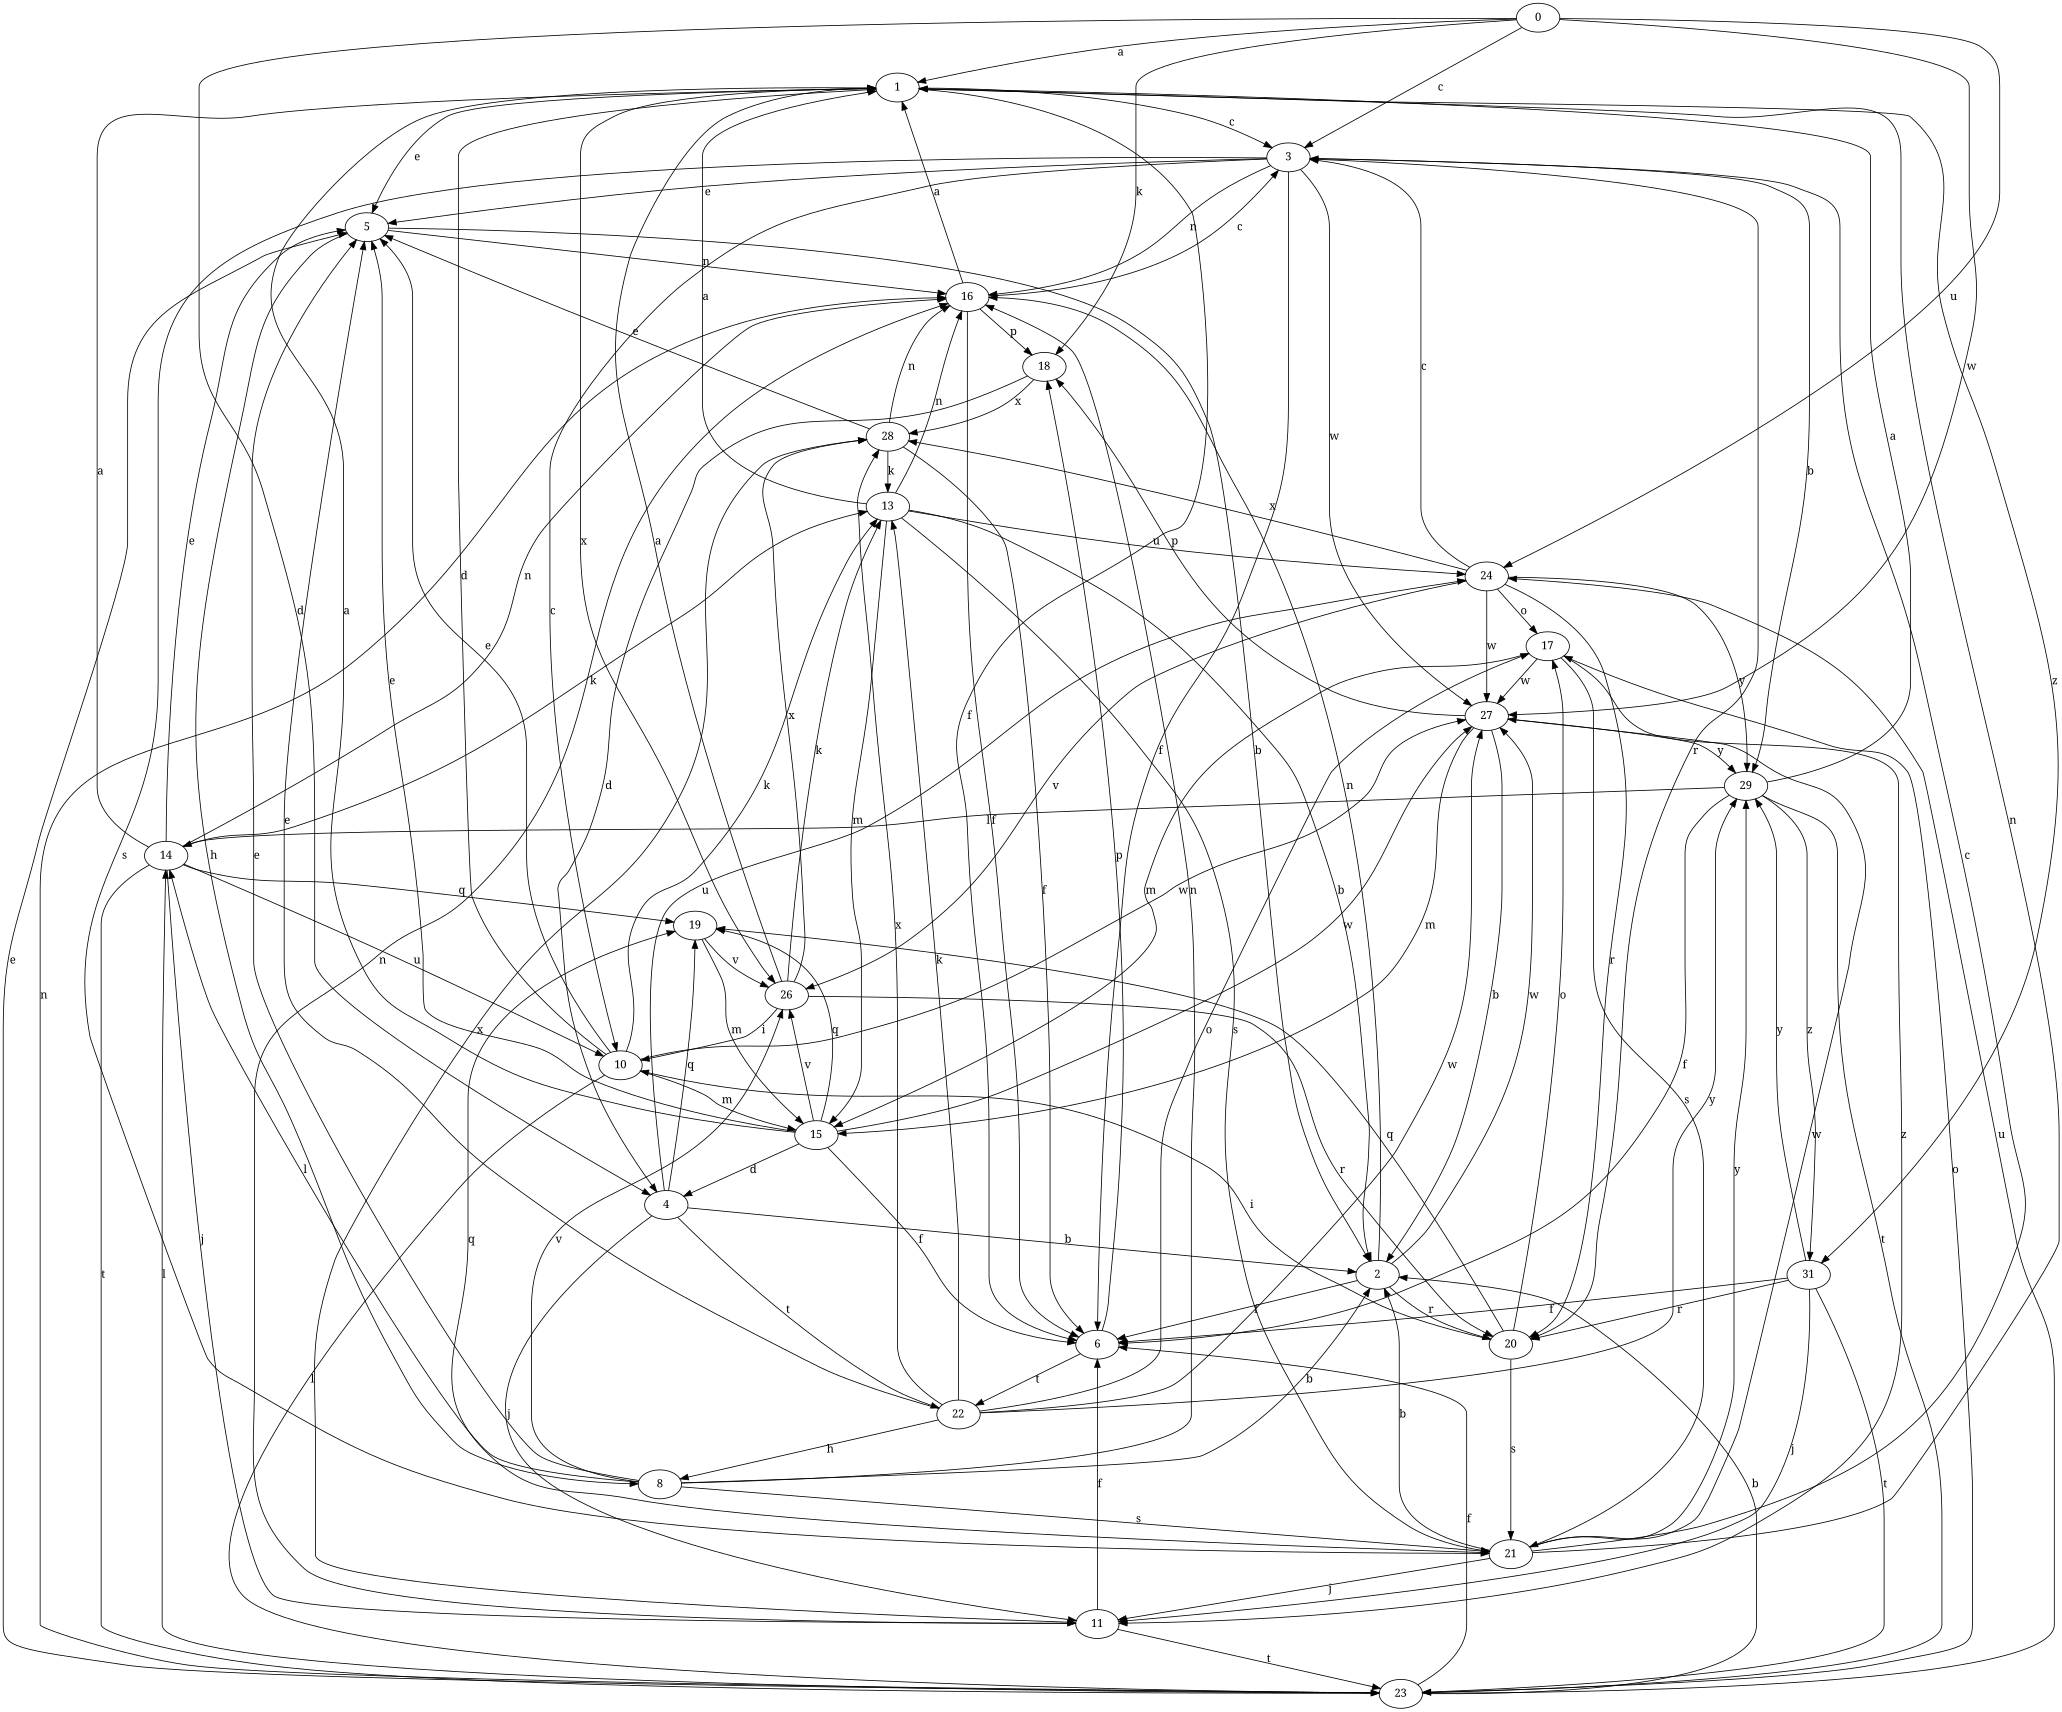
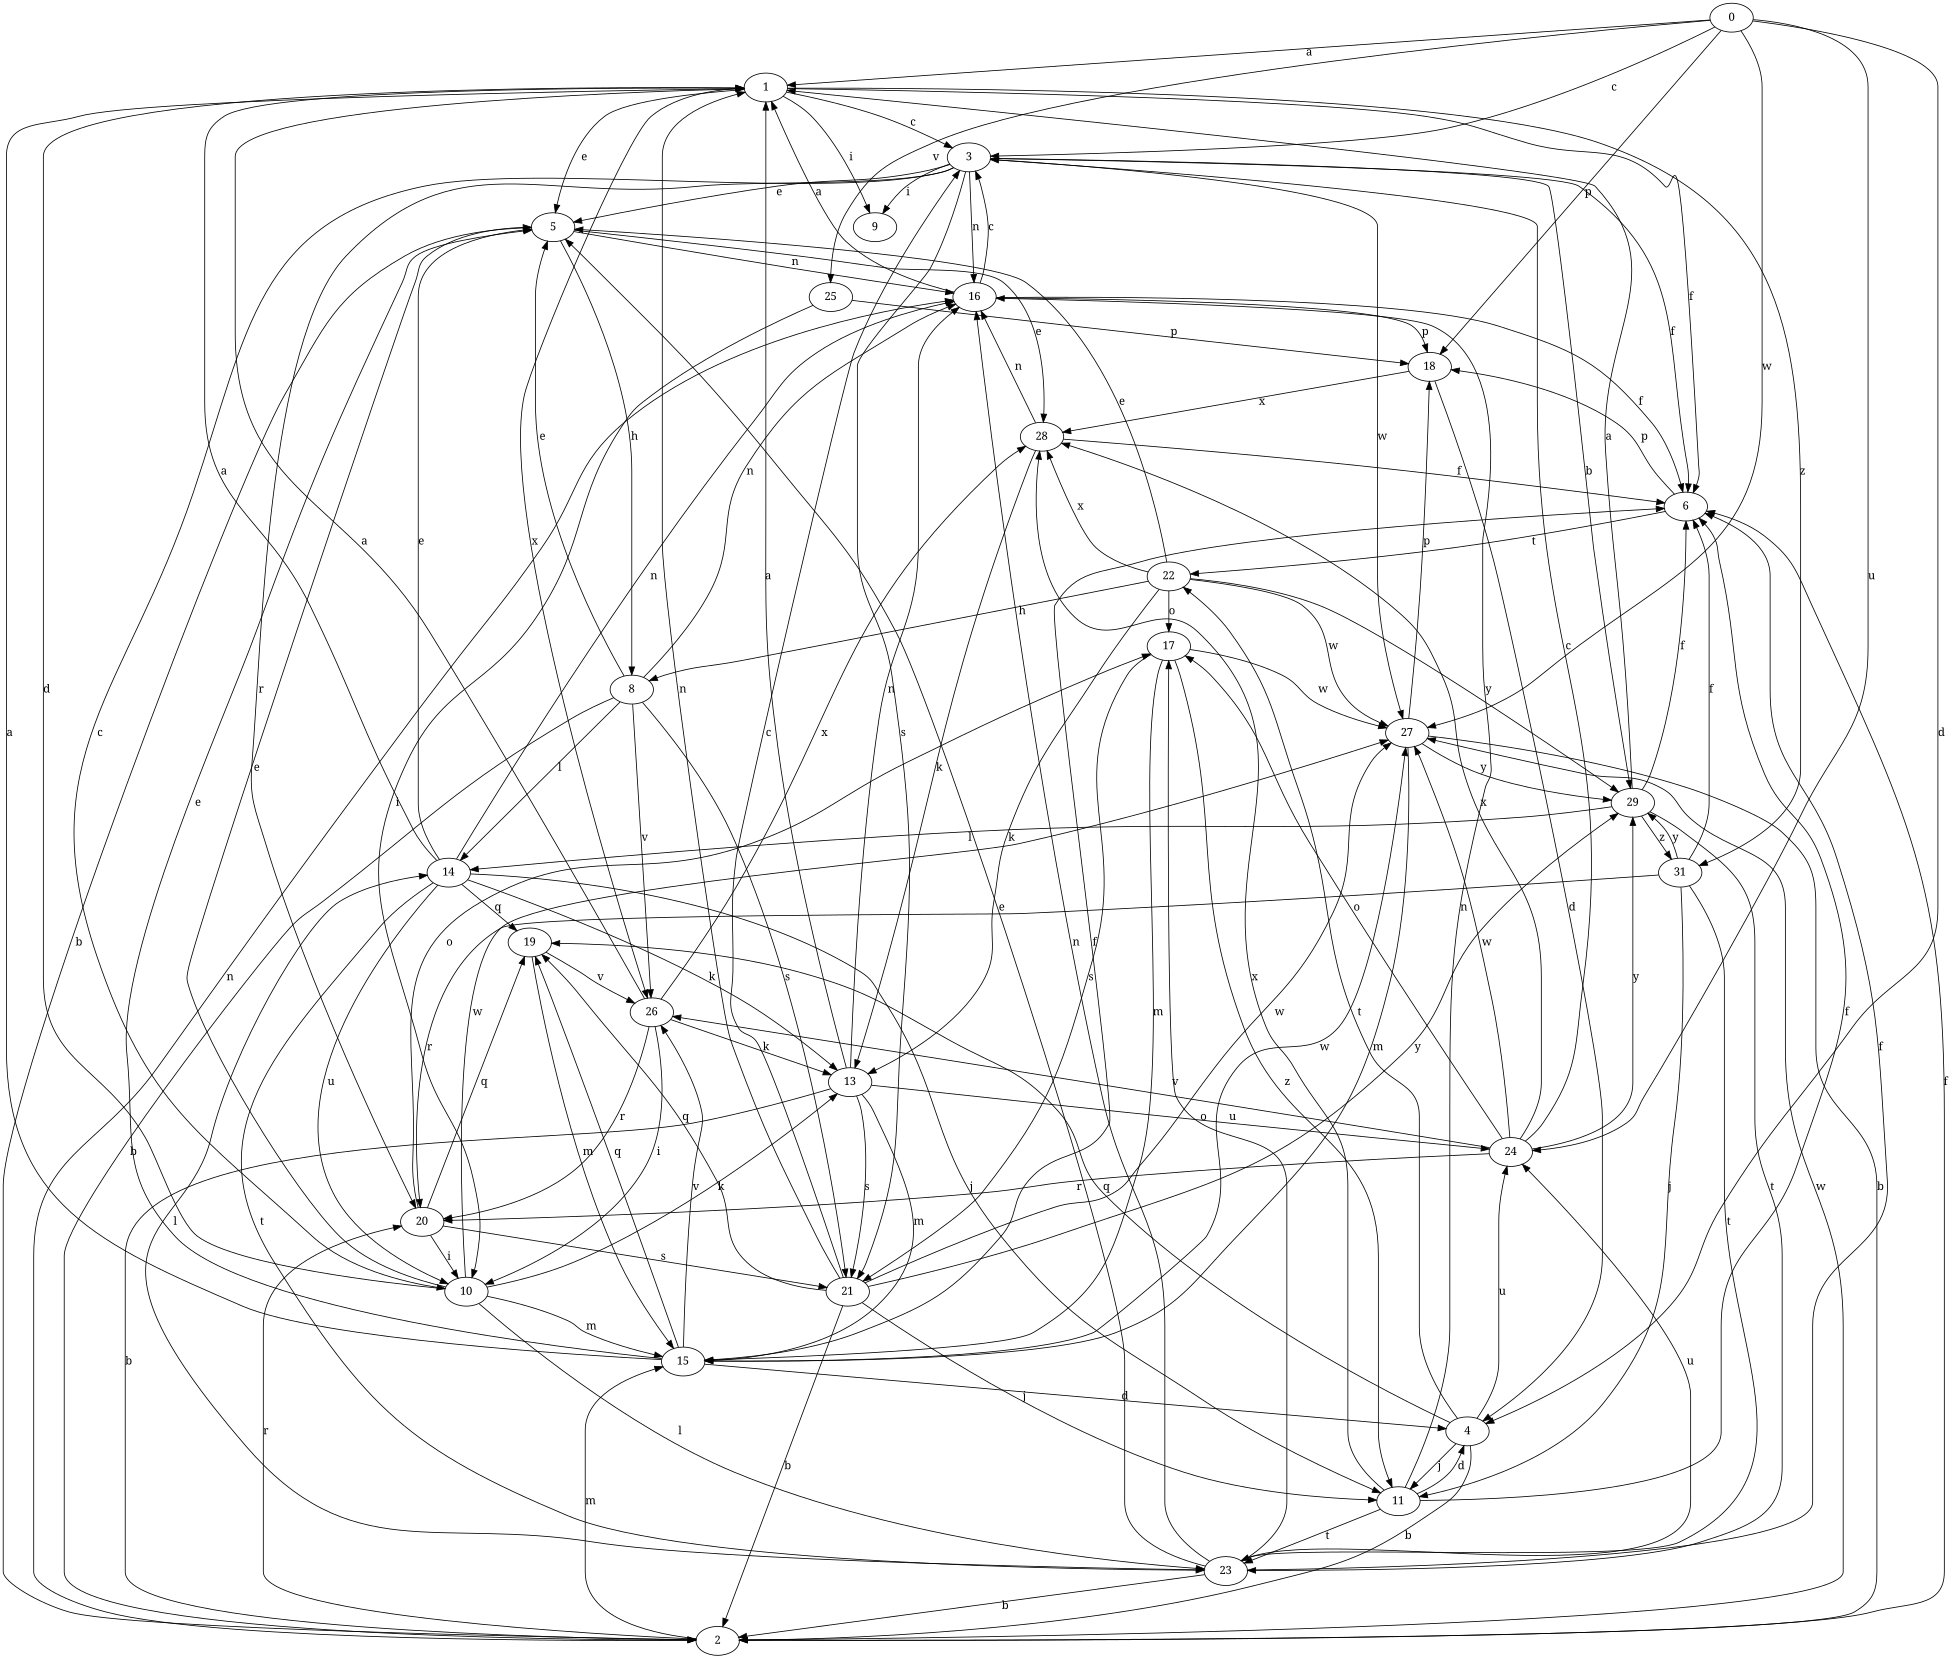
edge "0" -> "18": label "k" -> "p"
node "9": added
node "25": added
edge "28" -> "5": reversed
edge "11" -> "4": added, label "d"
edge "2" -> "15": added, label "m"
